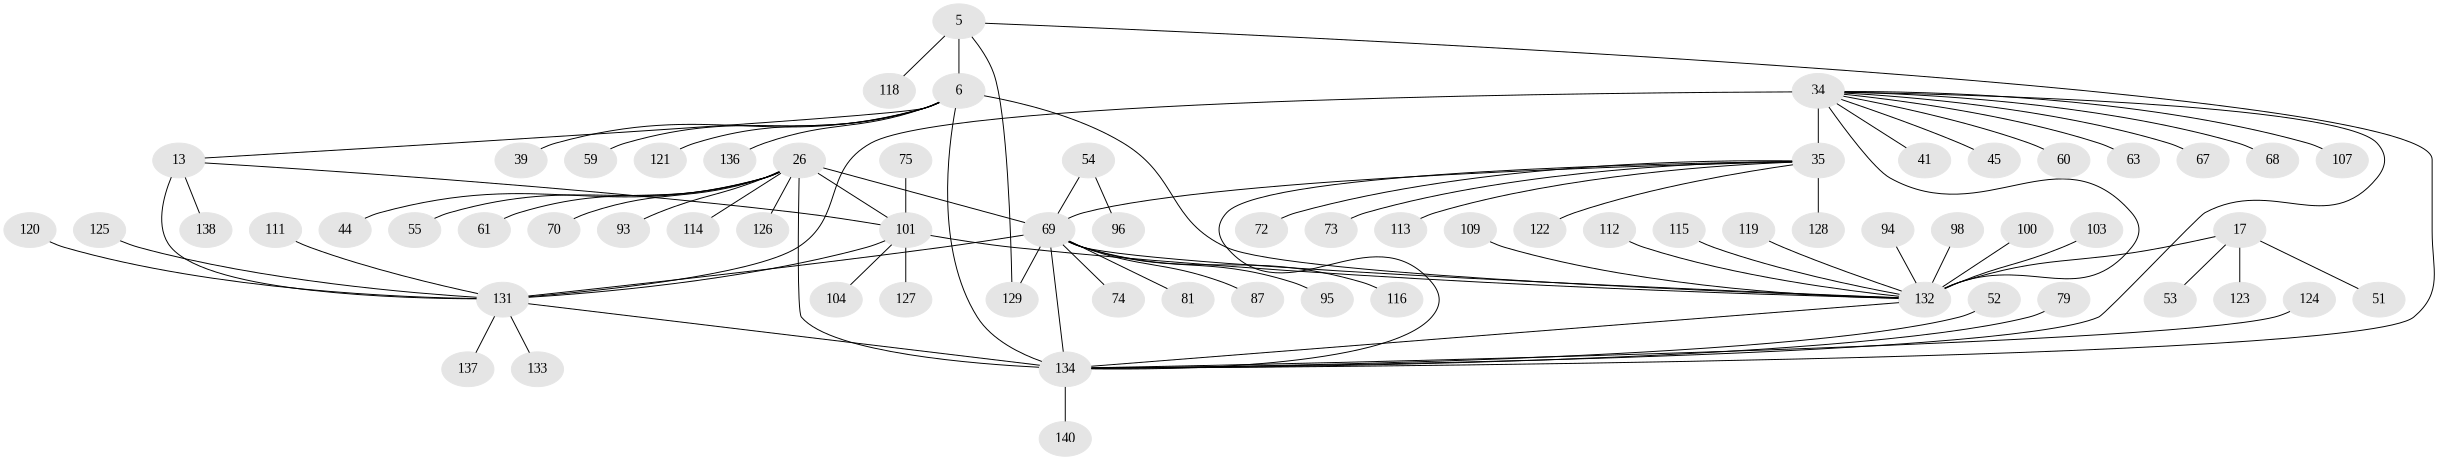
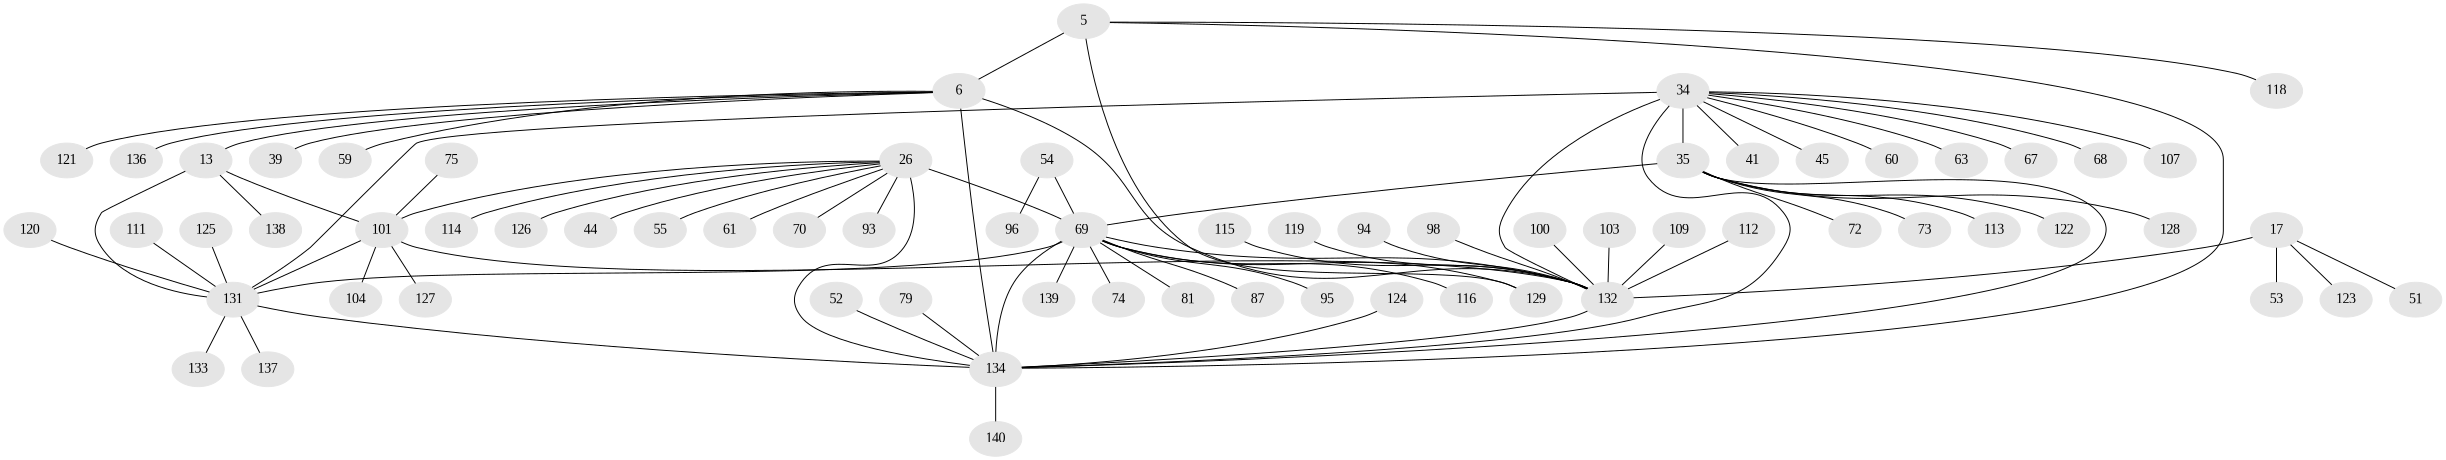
node "139": added
